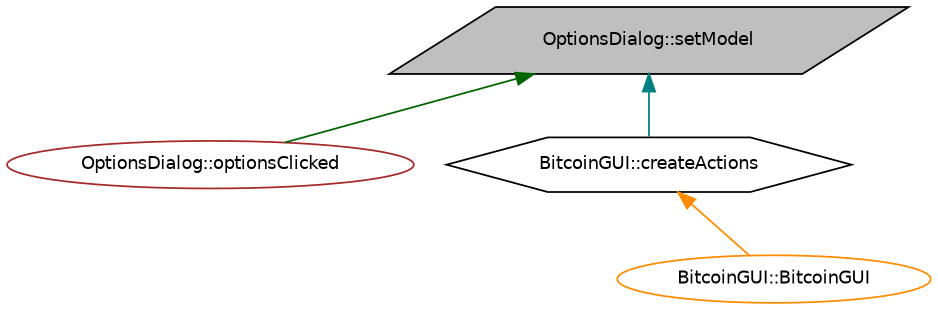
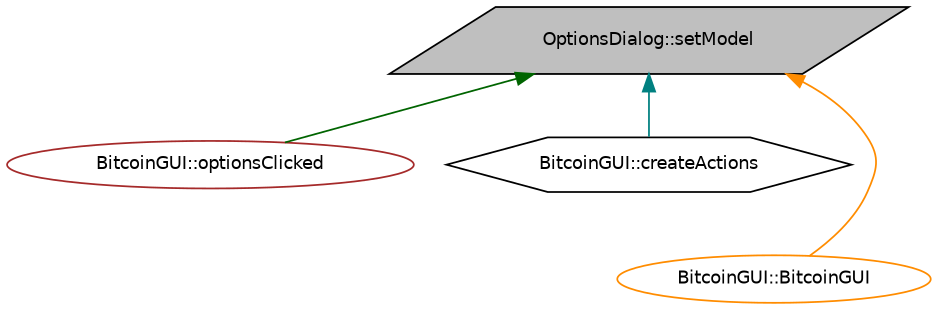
node "OptionsDialog::optionsClicked": label "OptionsDialog::optionsClicked" -> "BitcoinGUI::optionsClicked"
edge "BitcoinGUI::BitcoinGUI" -> "BitcoinGUI::createActions": now "BitcoinGUI::BitcoinGUI" -> "OptionsDialog::setModel"
